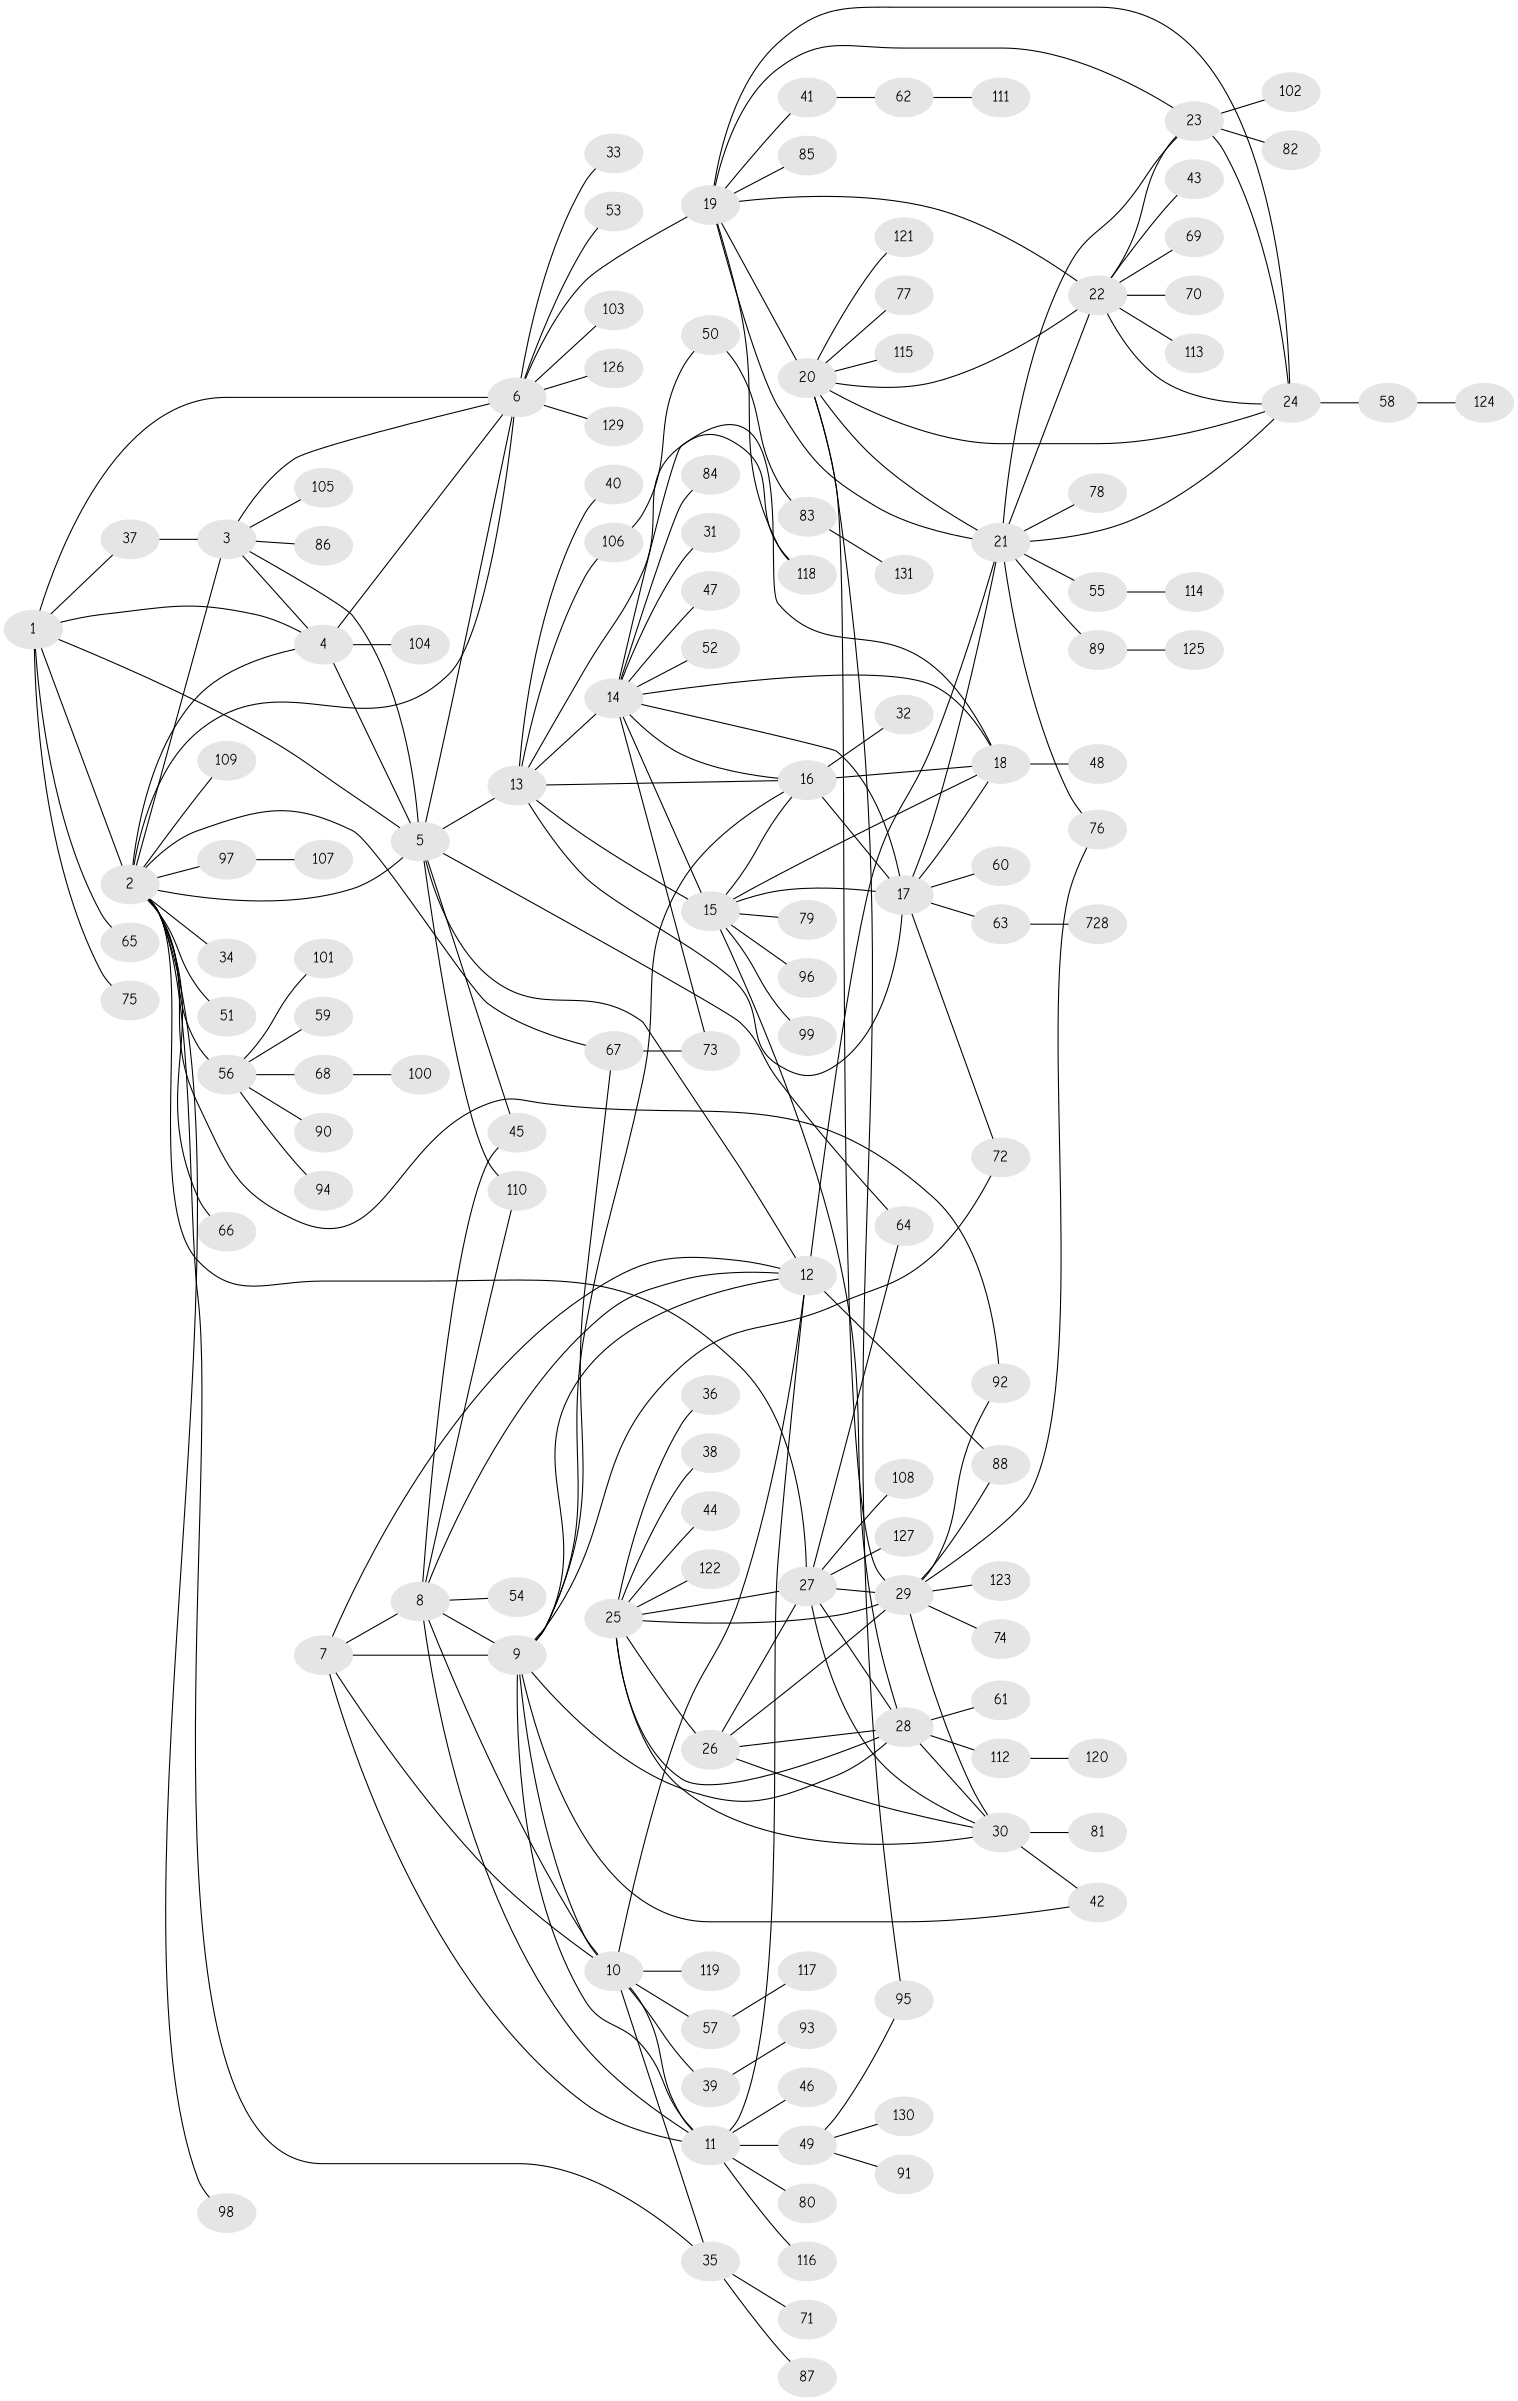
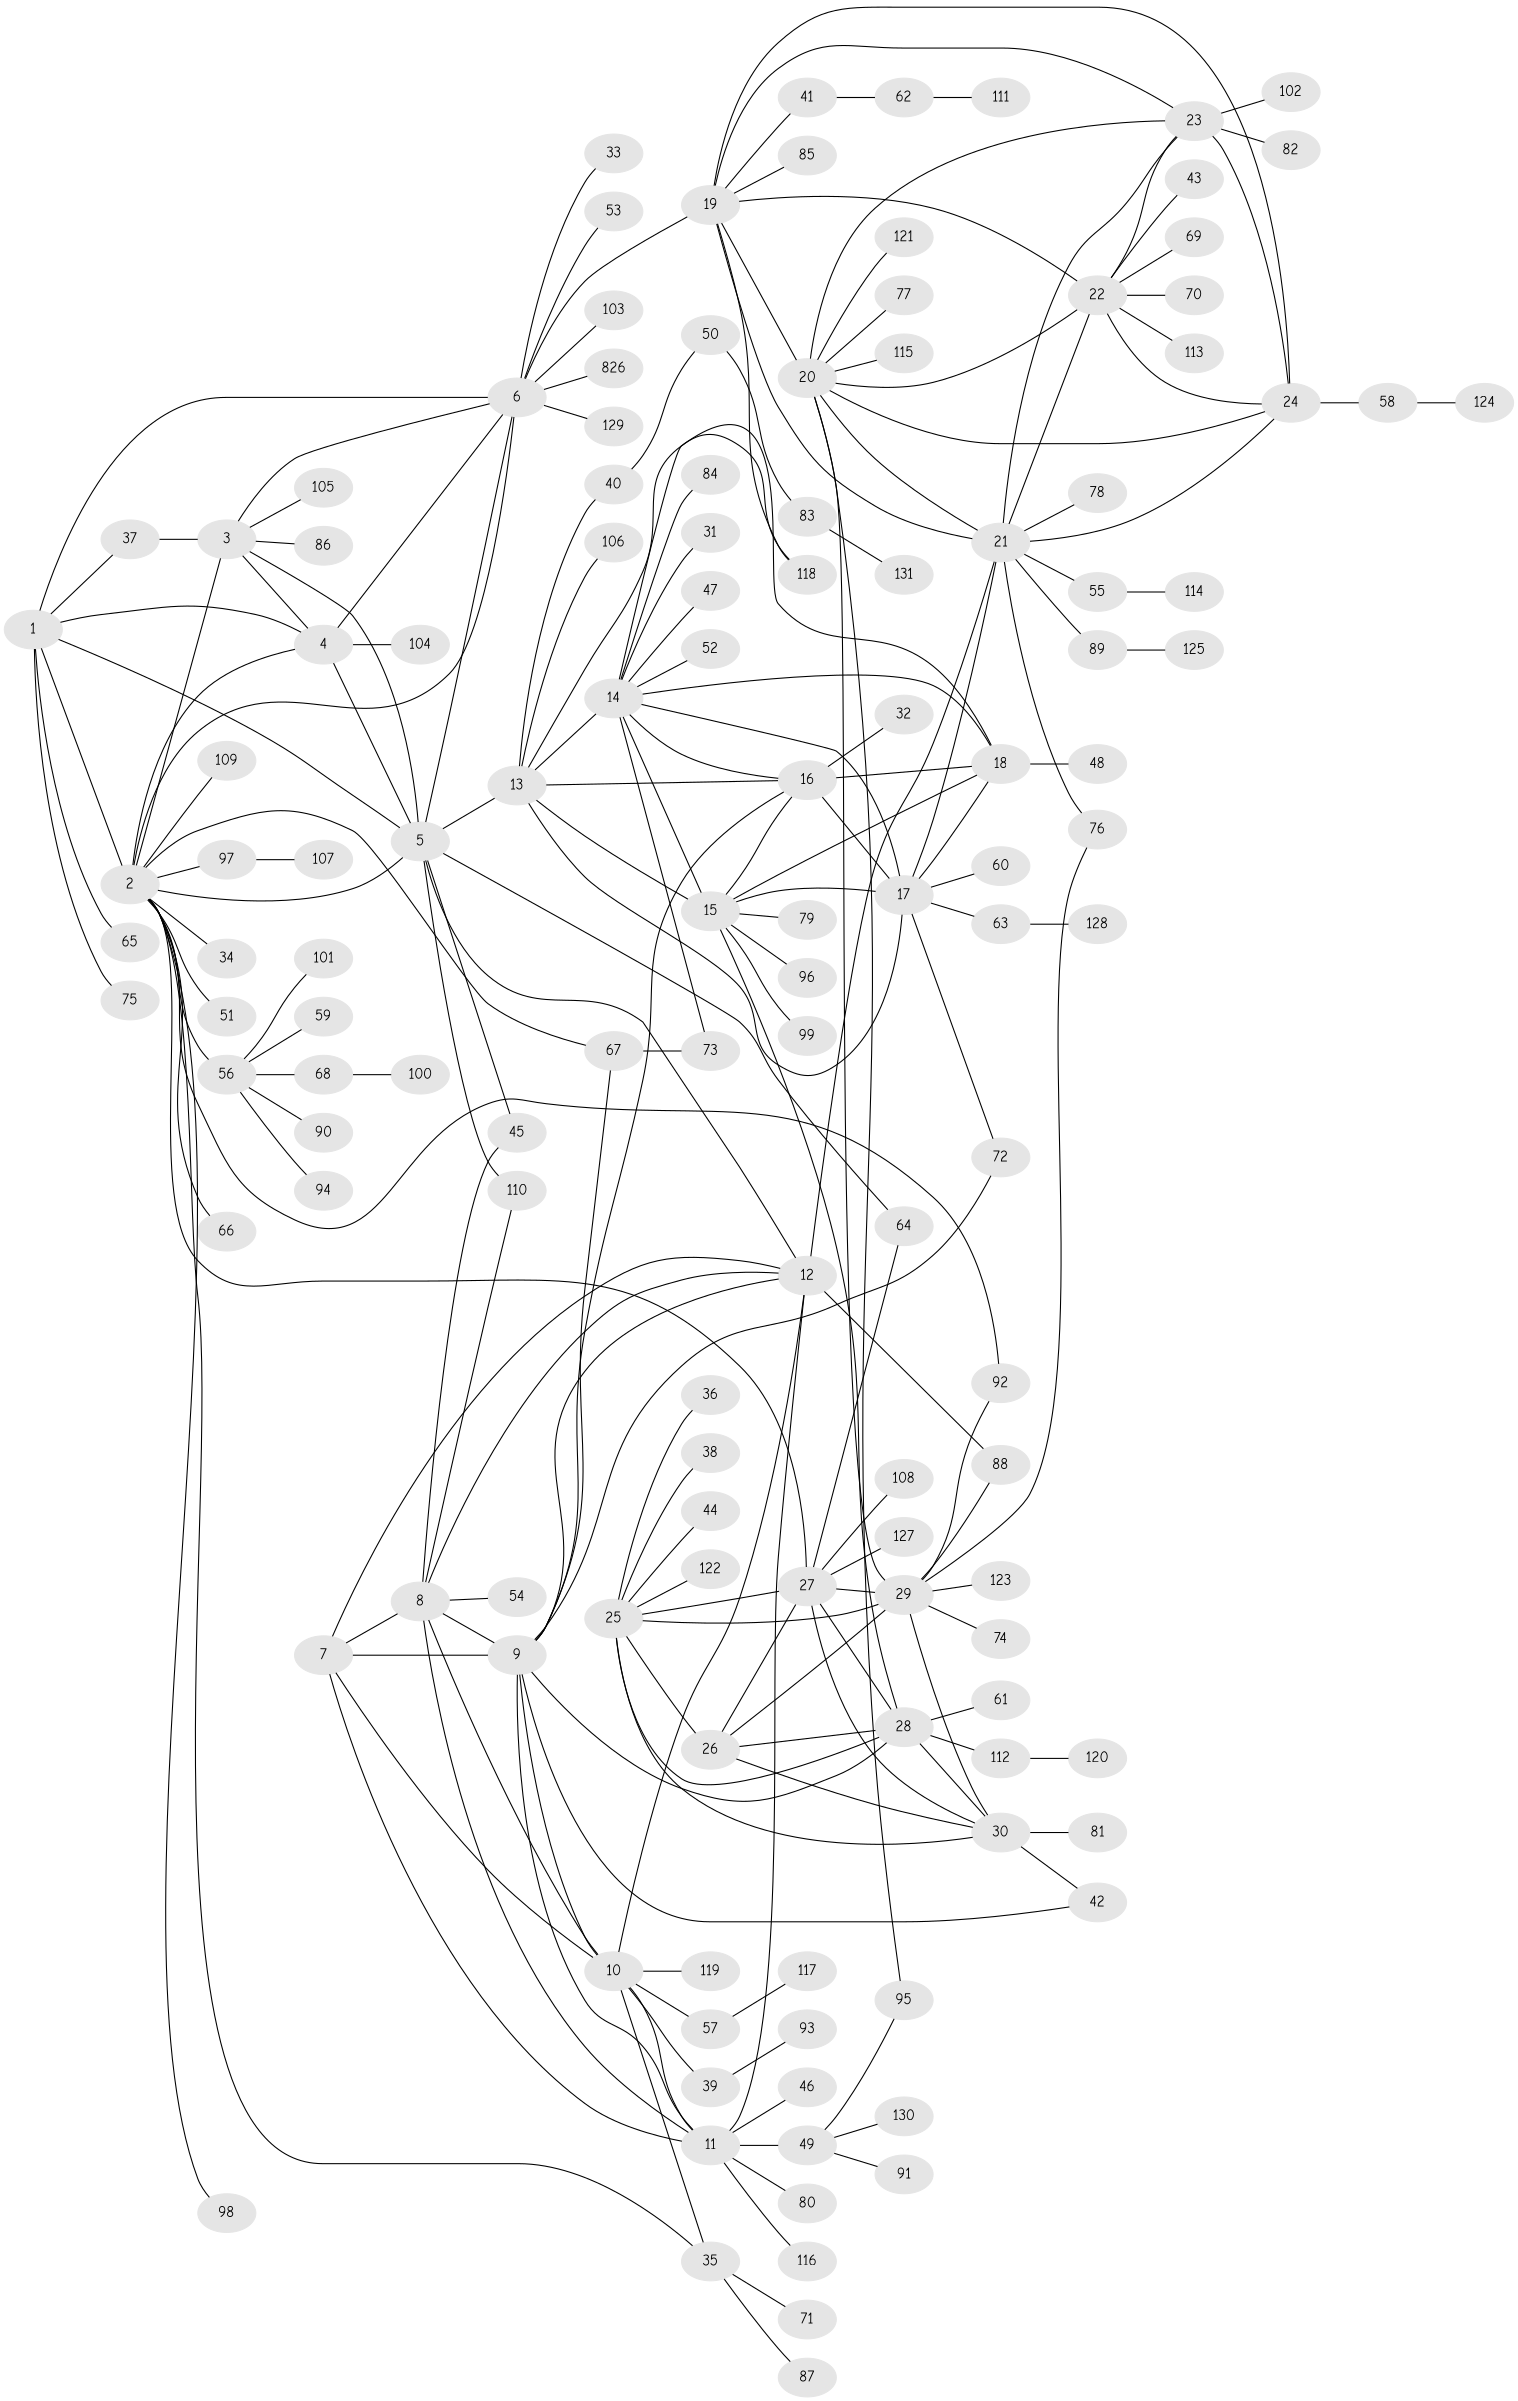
edge "23" -- "20": added
node "126": label "126" -> "826"
edge "50" -- "106": now "50" -- "40"
node "728": label "728" -> "128"
